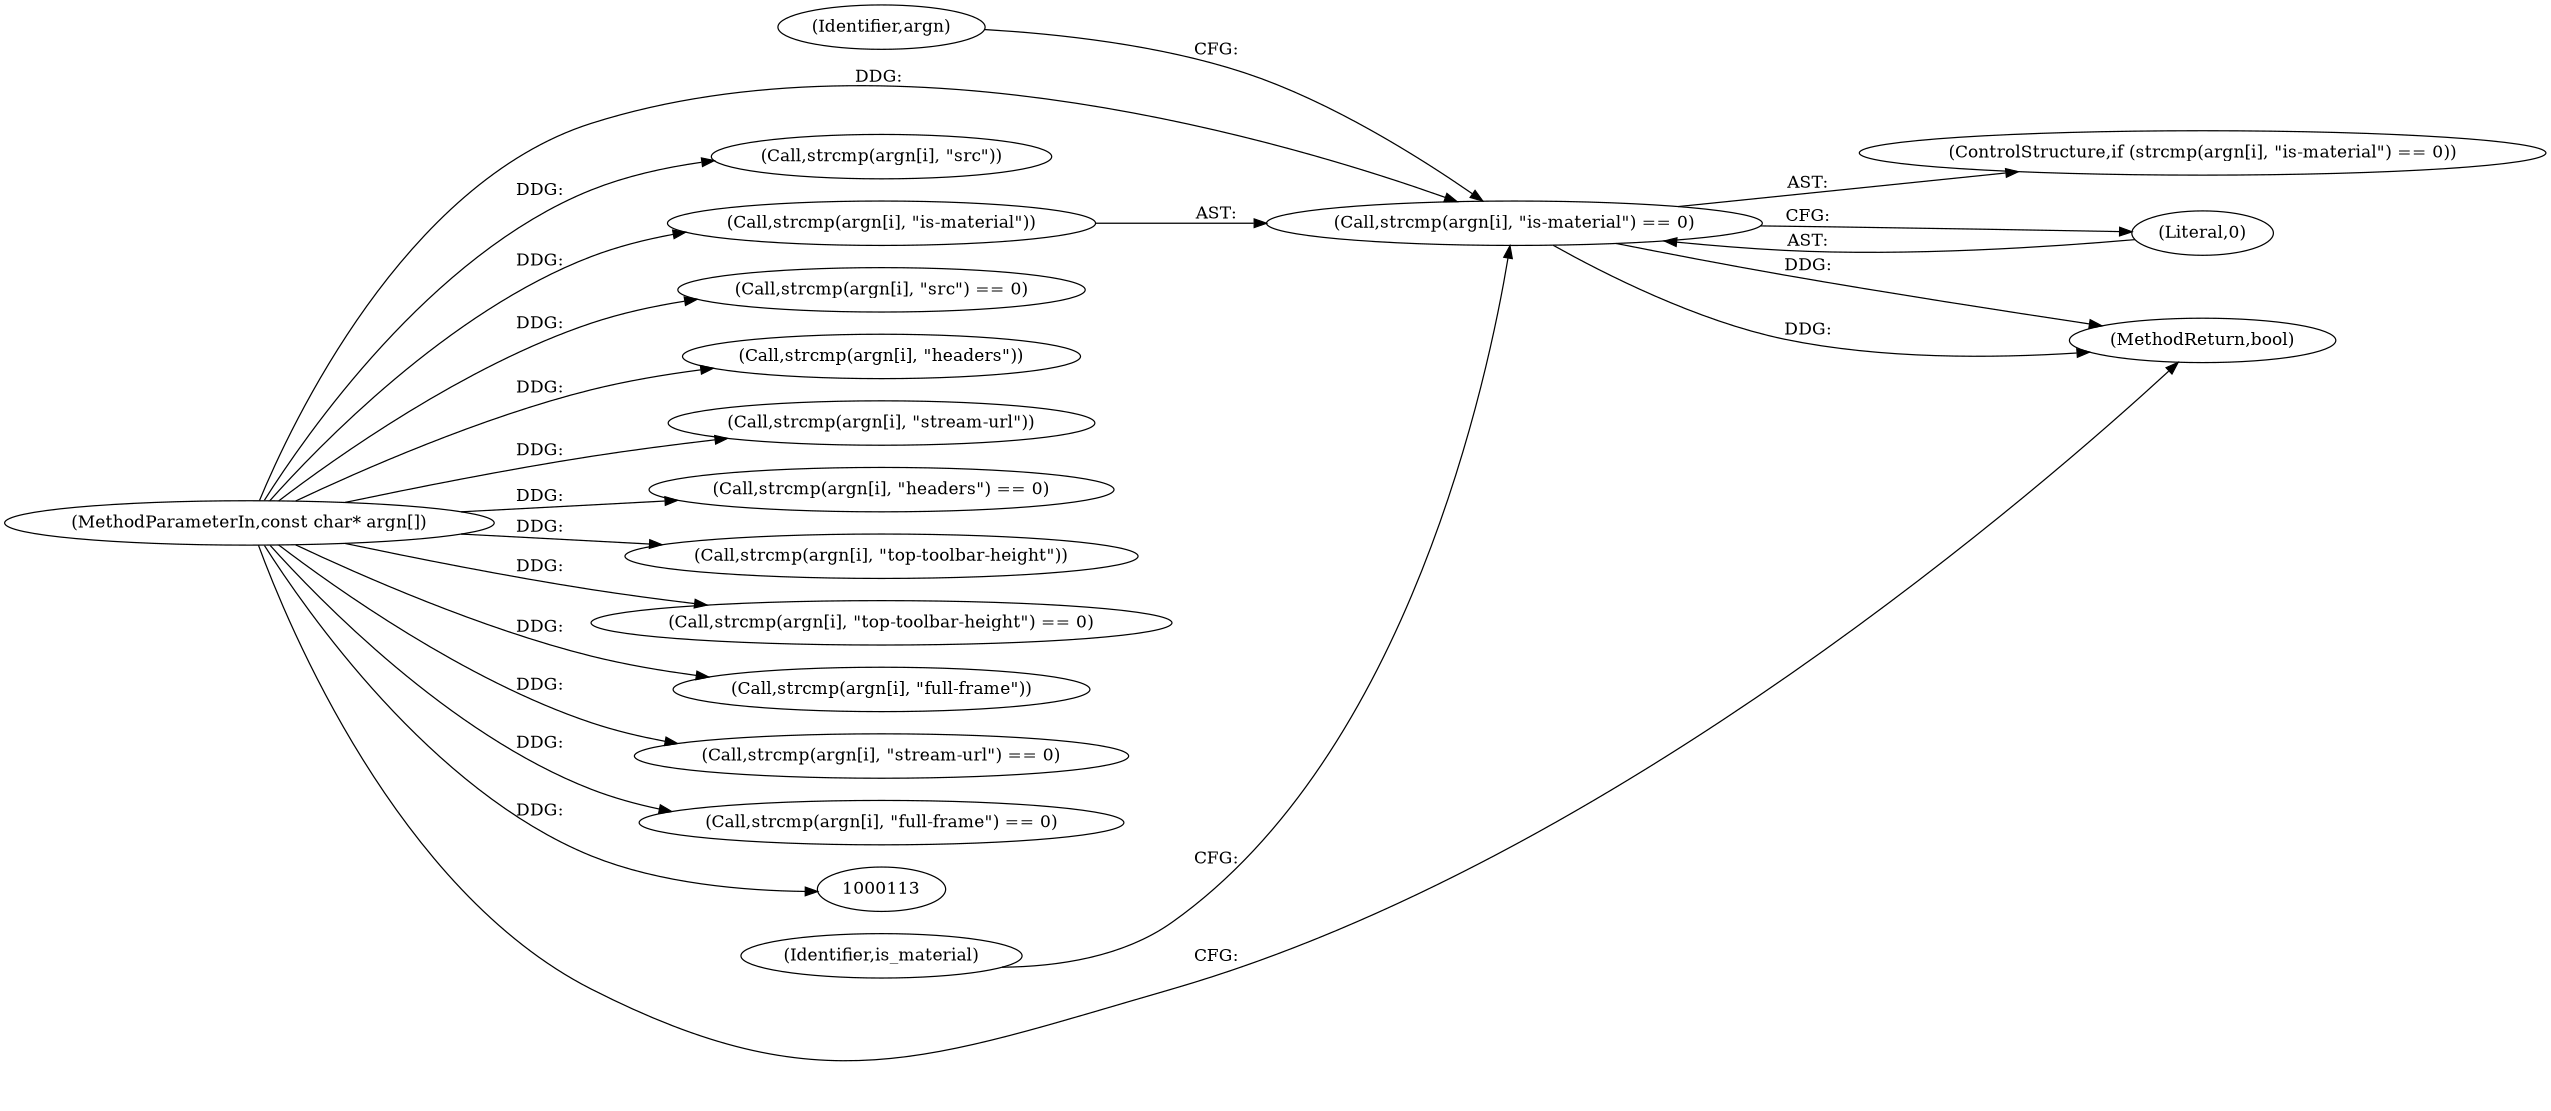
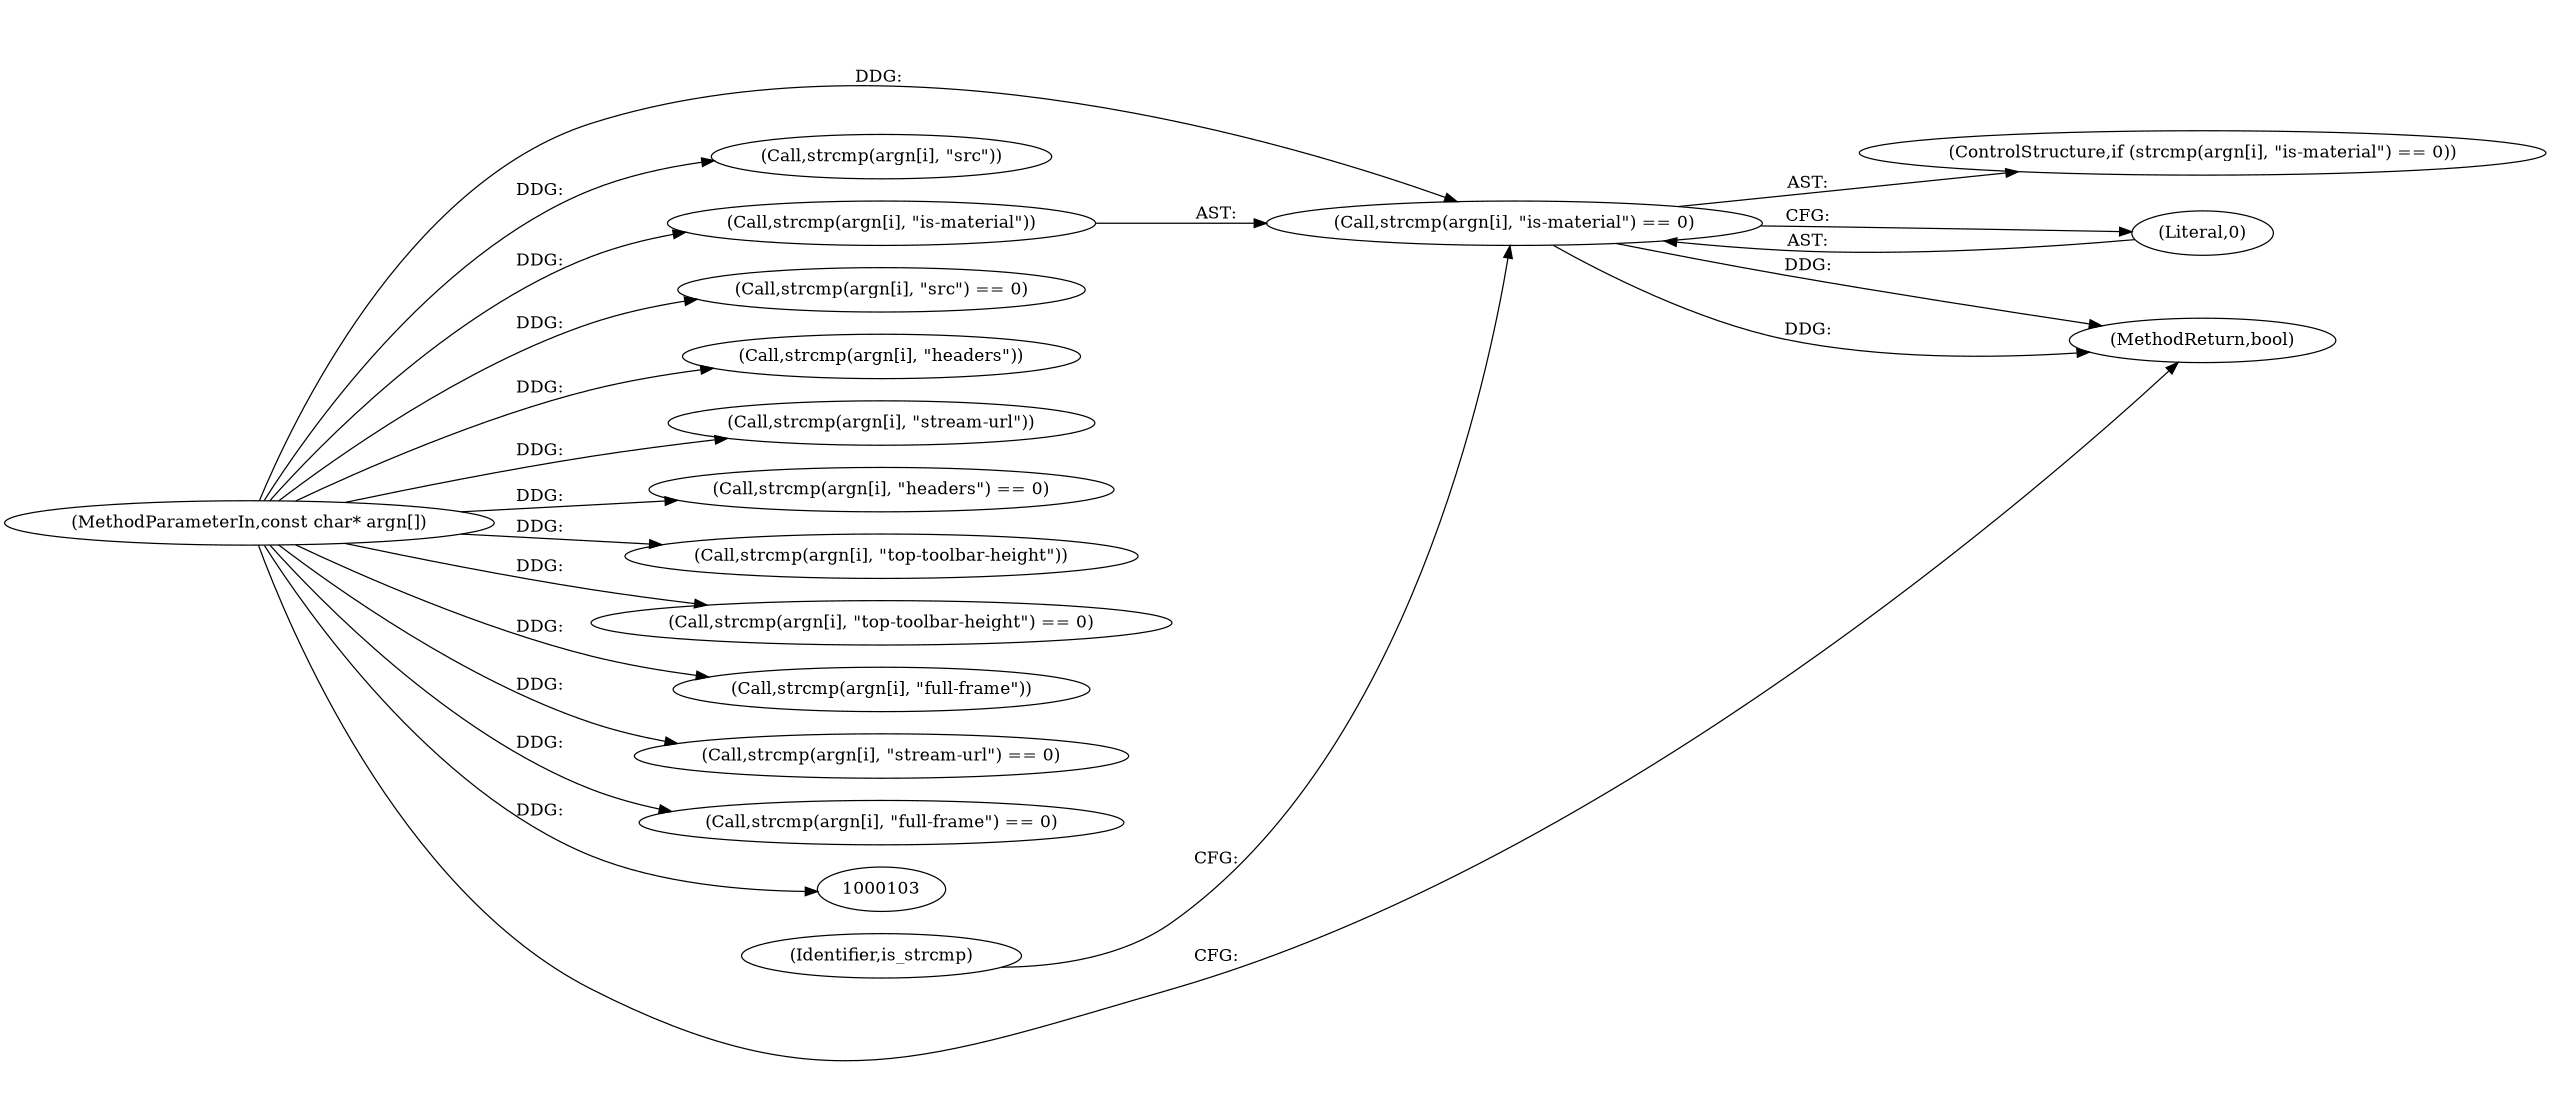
node "(Identifier,argn)": removed
node "1000113": label "1000113" -> "1000103"
node "(Identifier,is_material)": label "(Identifier,is_material)" -> "(Identifier,is_strcmp)"
